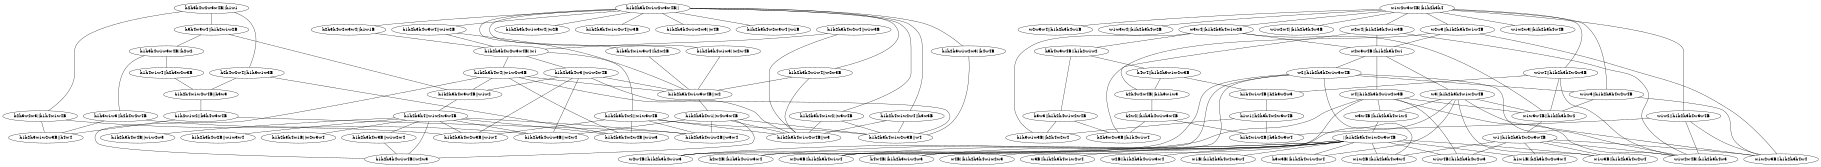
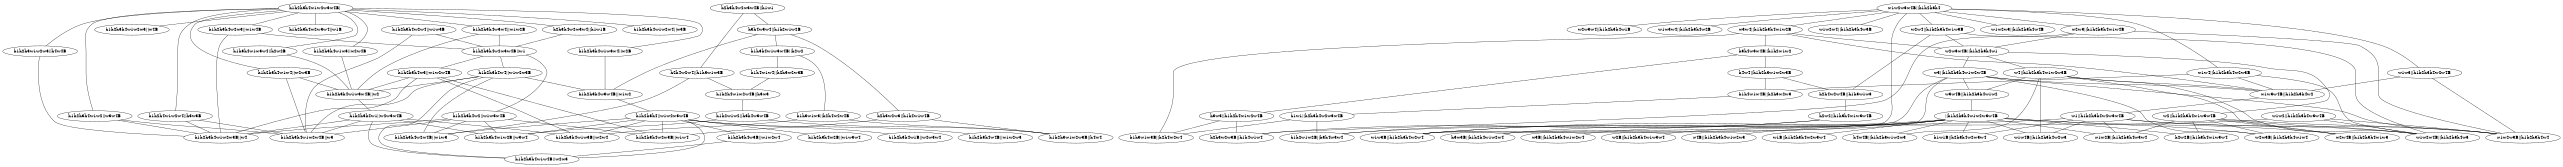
edge "w1w2w3w4B||h1h2h3h4" -- "w1w2||h1h2h3h4w3w4B": now "w1w2w3w4B||h1h2h3h4" -- "w1w3B||h1h2h3h4w2w4"
node "h1h2h3h4w2w3||w1w4B": added
edge "h2h3h4w2w3w4B||h1w1" -- "h2h3w2w3||h1h4w1w4B": now "h3h4w3w4||h1h2w1w2B" -- "h2h3w2w3||h1h4w1w4B"
edge "h1h2h3h4w3||w1w2w4B" -- "h1h2h3h4w3w4B||w1w2": now "h1h2h3h4w1w3w4||w2B" -- "h1h2h3h4w3w4B||w1w2"
edge "w2||h1h2h3h4w1w3w4B" -- "w1w3||h1h2h3h4w2w4B": now "w2||h1h2h3h4w1w3w4B" -- "w1w2w3B||h1h2h3h4w4"
